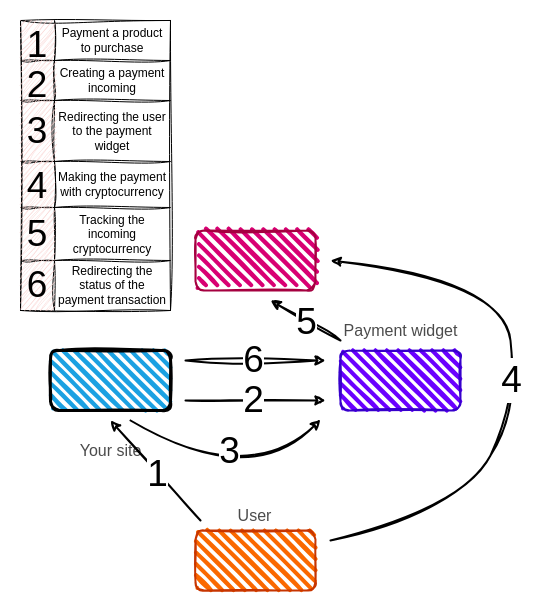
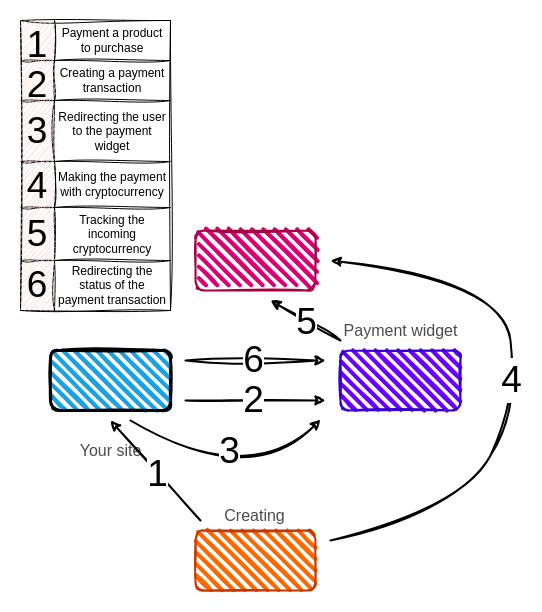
node "Creating a payment incoming": label "Creating a payment incoming" -> "Creating a payment transaction"
node "User": label "User" -> "Creating"
